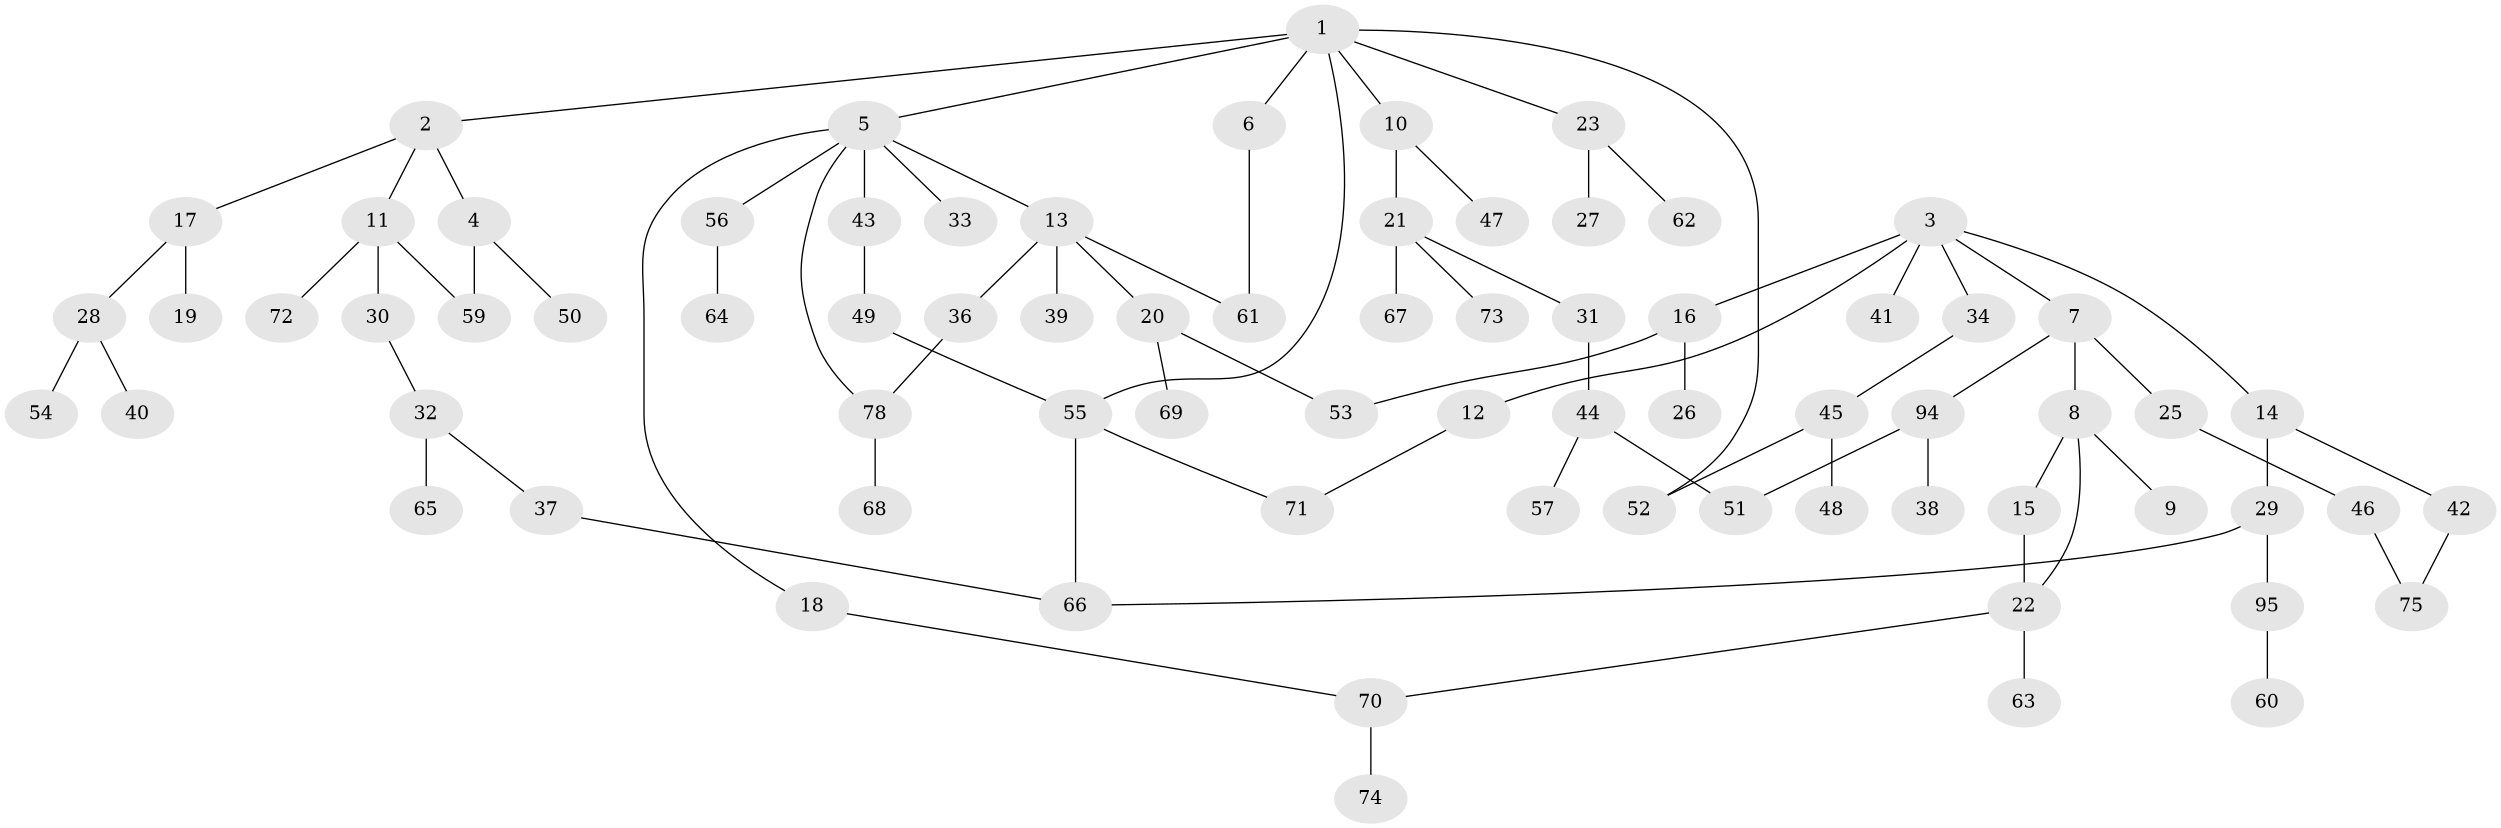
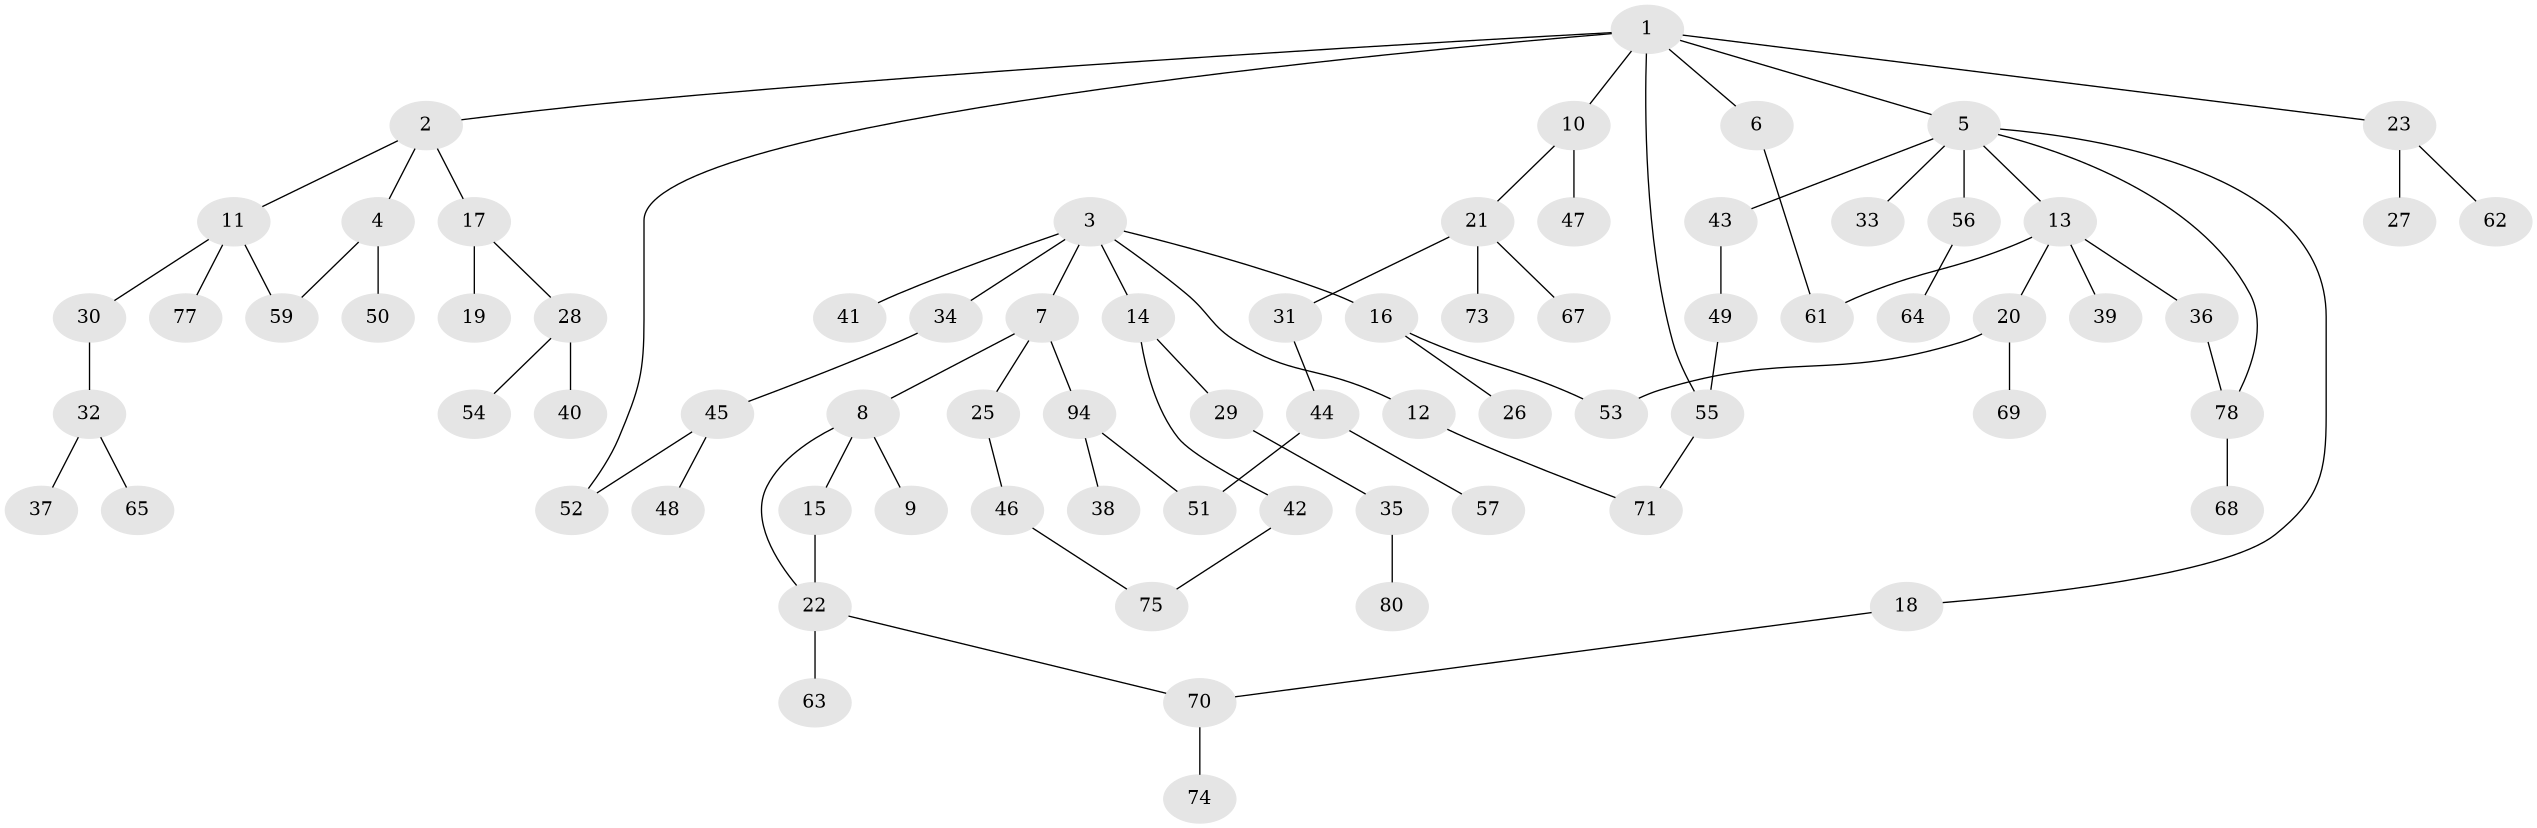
node "72": label "72" -> "77"
node "66": removed
node "95": label "95" -> "35"
node "60": label "60" -> "80"
